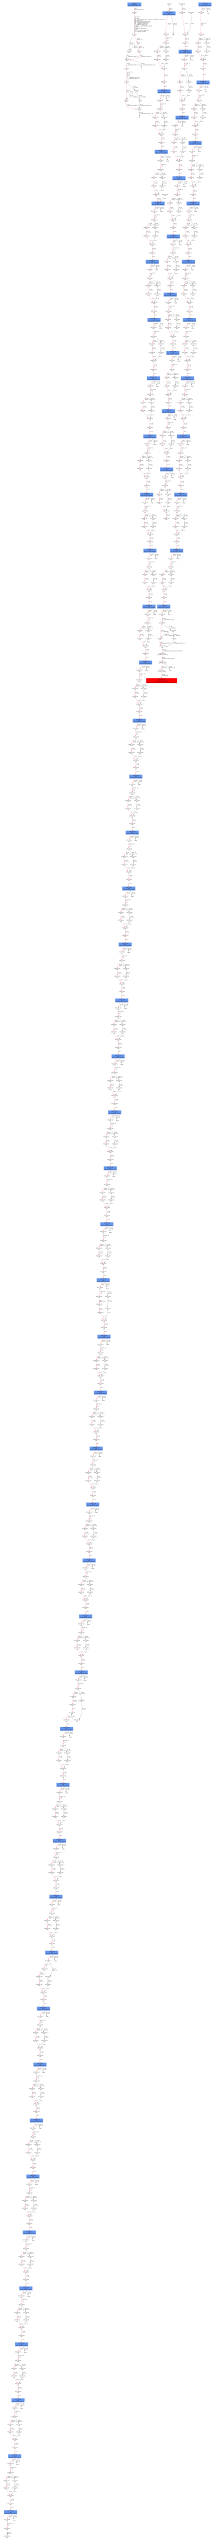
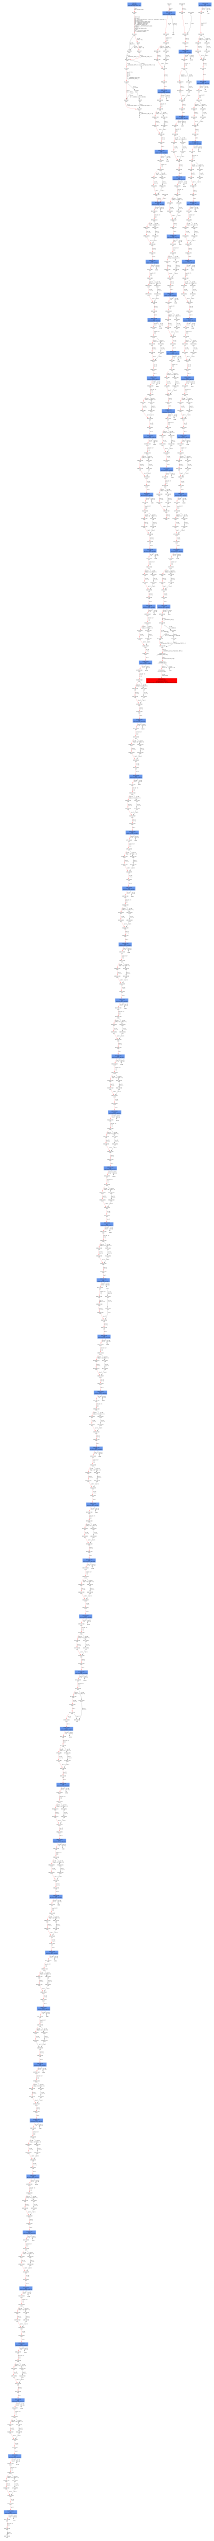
edge "60751 @ N53 main" -> "60753 @ N49 main": reversed
edge "60877 @ N45 main" -> "60897 @ N51 main": now "60896 @ N48 main" -> "60897 @ N51 main"
